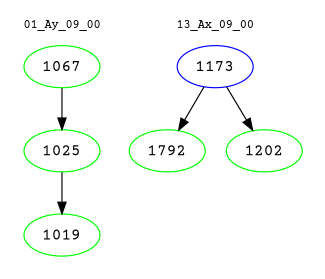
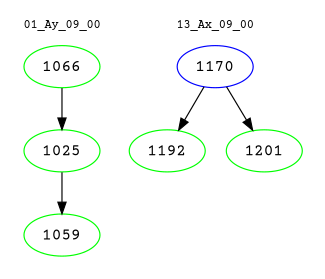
node "1067": label "1067" -> "1066"
node "1173": label "1173" -> "1170"
node "1792": label "1792" -> "1192"
node "1202": label "1202" -> "1201"
node "1019": label "1019" -> "1059"
